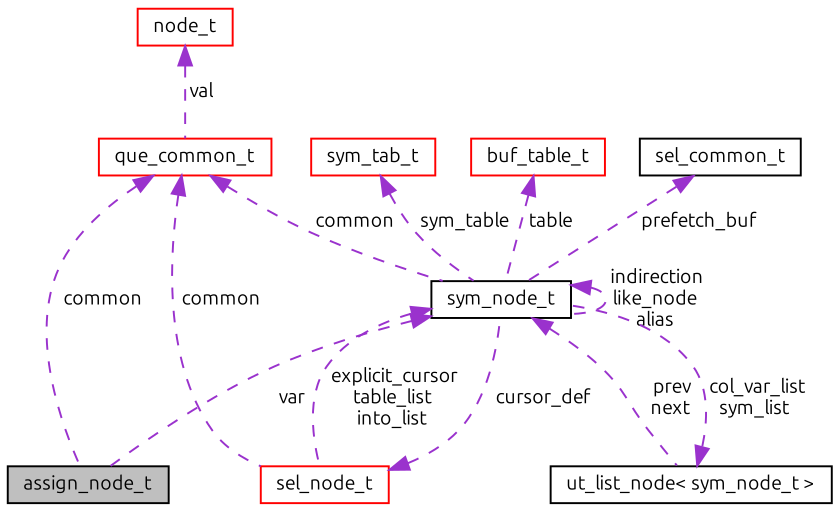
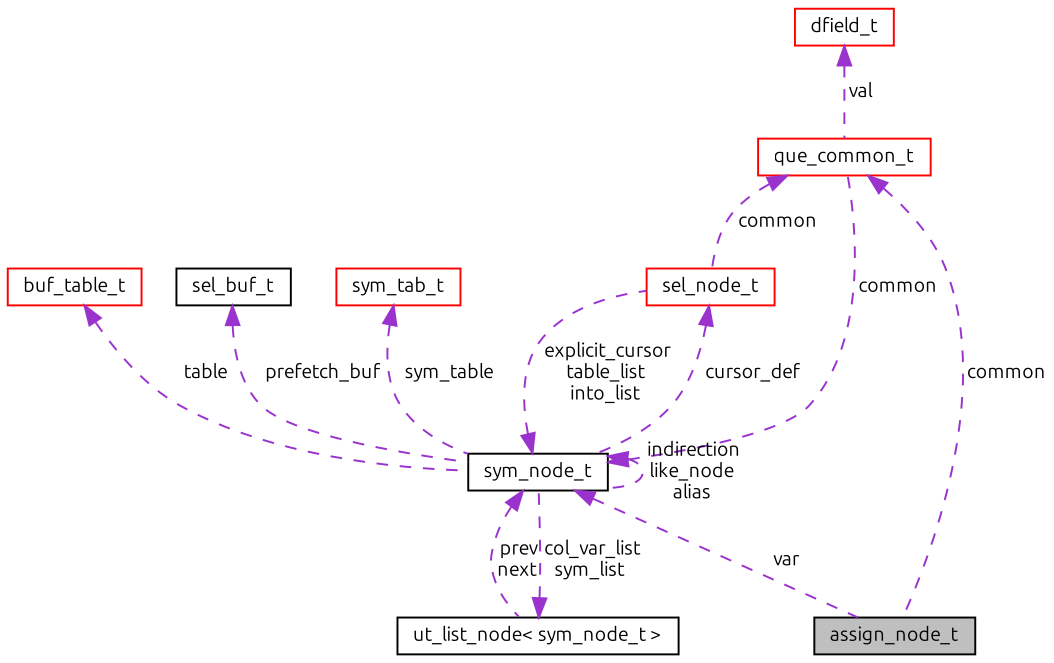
node "node_t": label "node_t" -> "dfield_t"
node "sel_common_t": label "sel_common_t" -> "sel_buf_t"
edge "sym_node_t" -> "que_common_t": reversed
